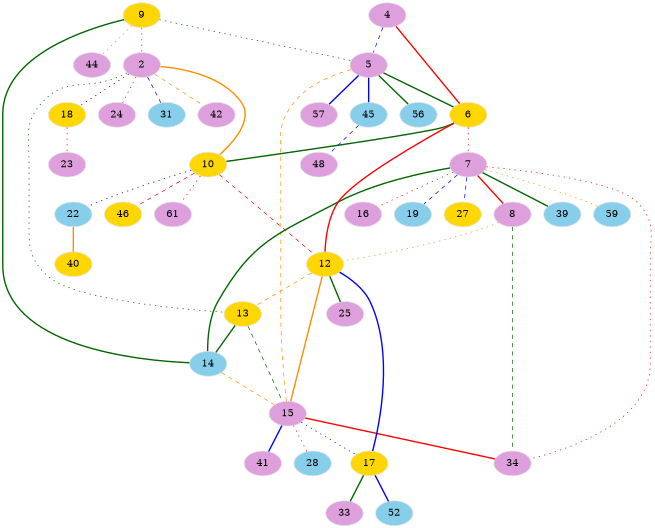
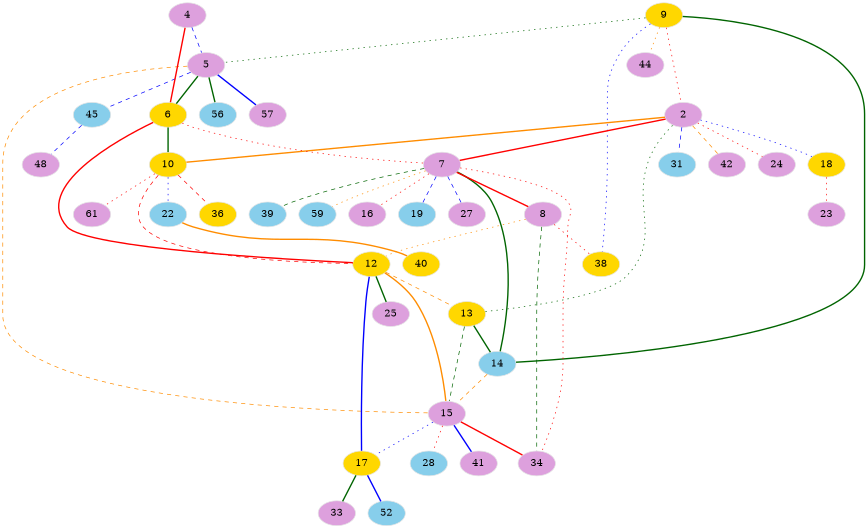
edge "5" -- "45": style bold -> dashed
edge "2" -- "7": added
edge "7" -- "39": style bold -> dashed
node "46": label "46" -> "36"
node "27": fillcolor gold -> plum
node "38": added
